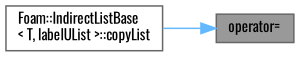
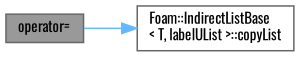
edge "Foam::IndirectListBase < T, labelUList >::copyList" -> "operator=": reversed
